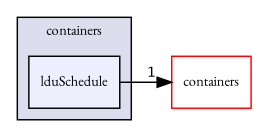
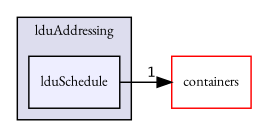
cluster "containers": label "containers" -> "lduAddressing"
